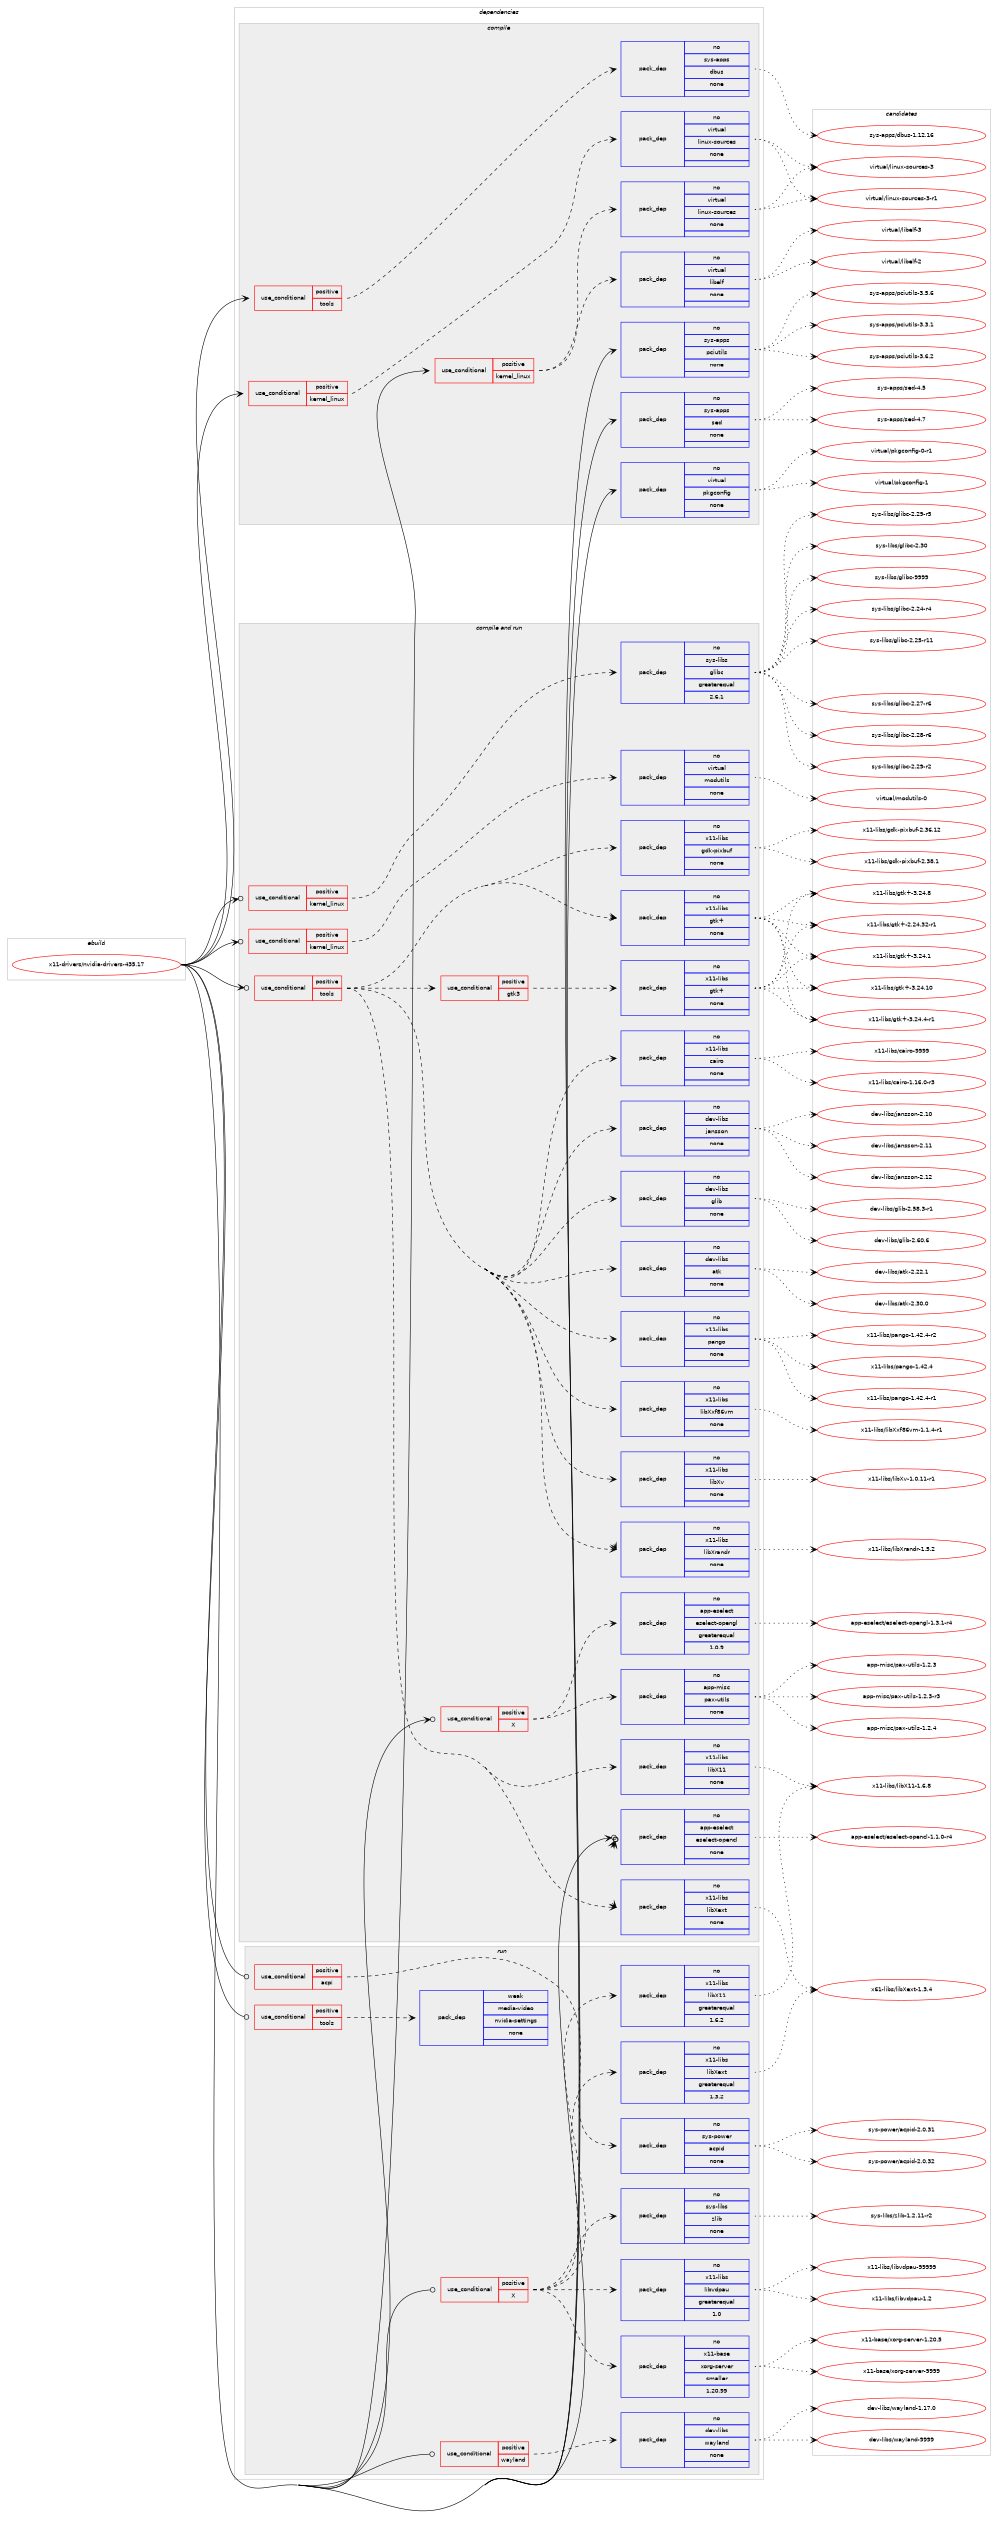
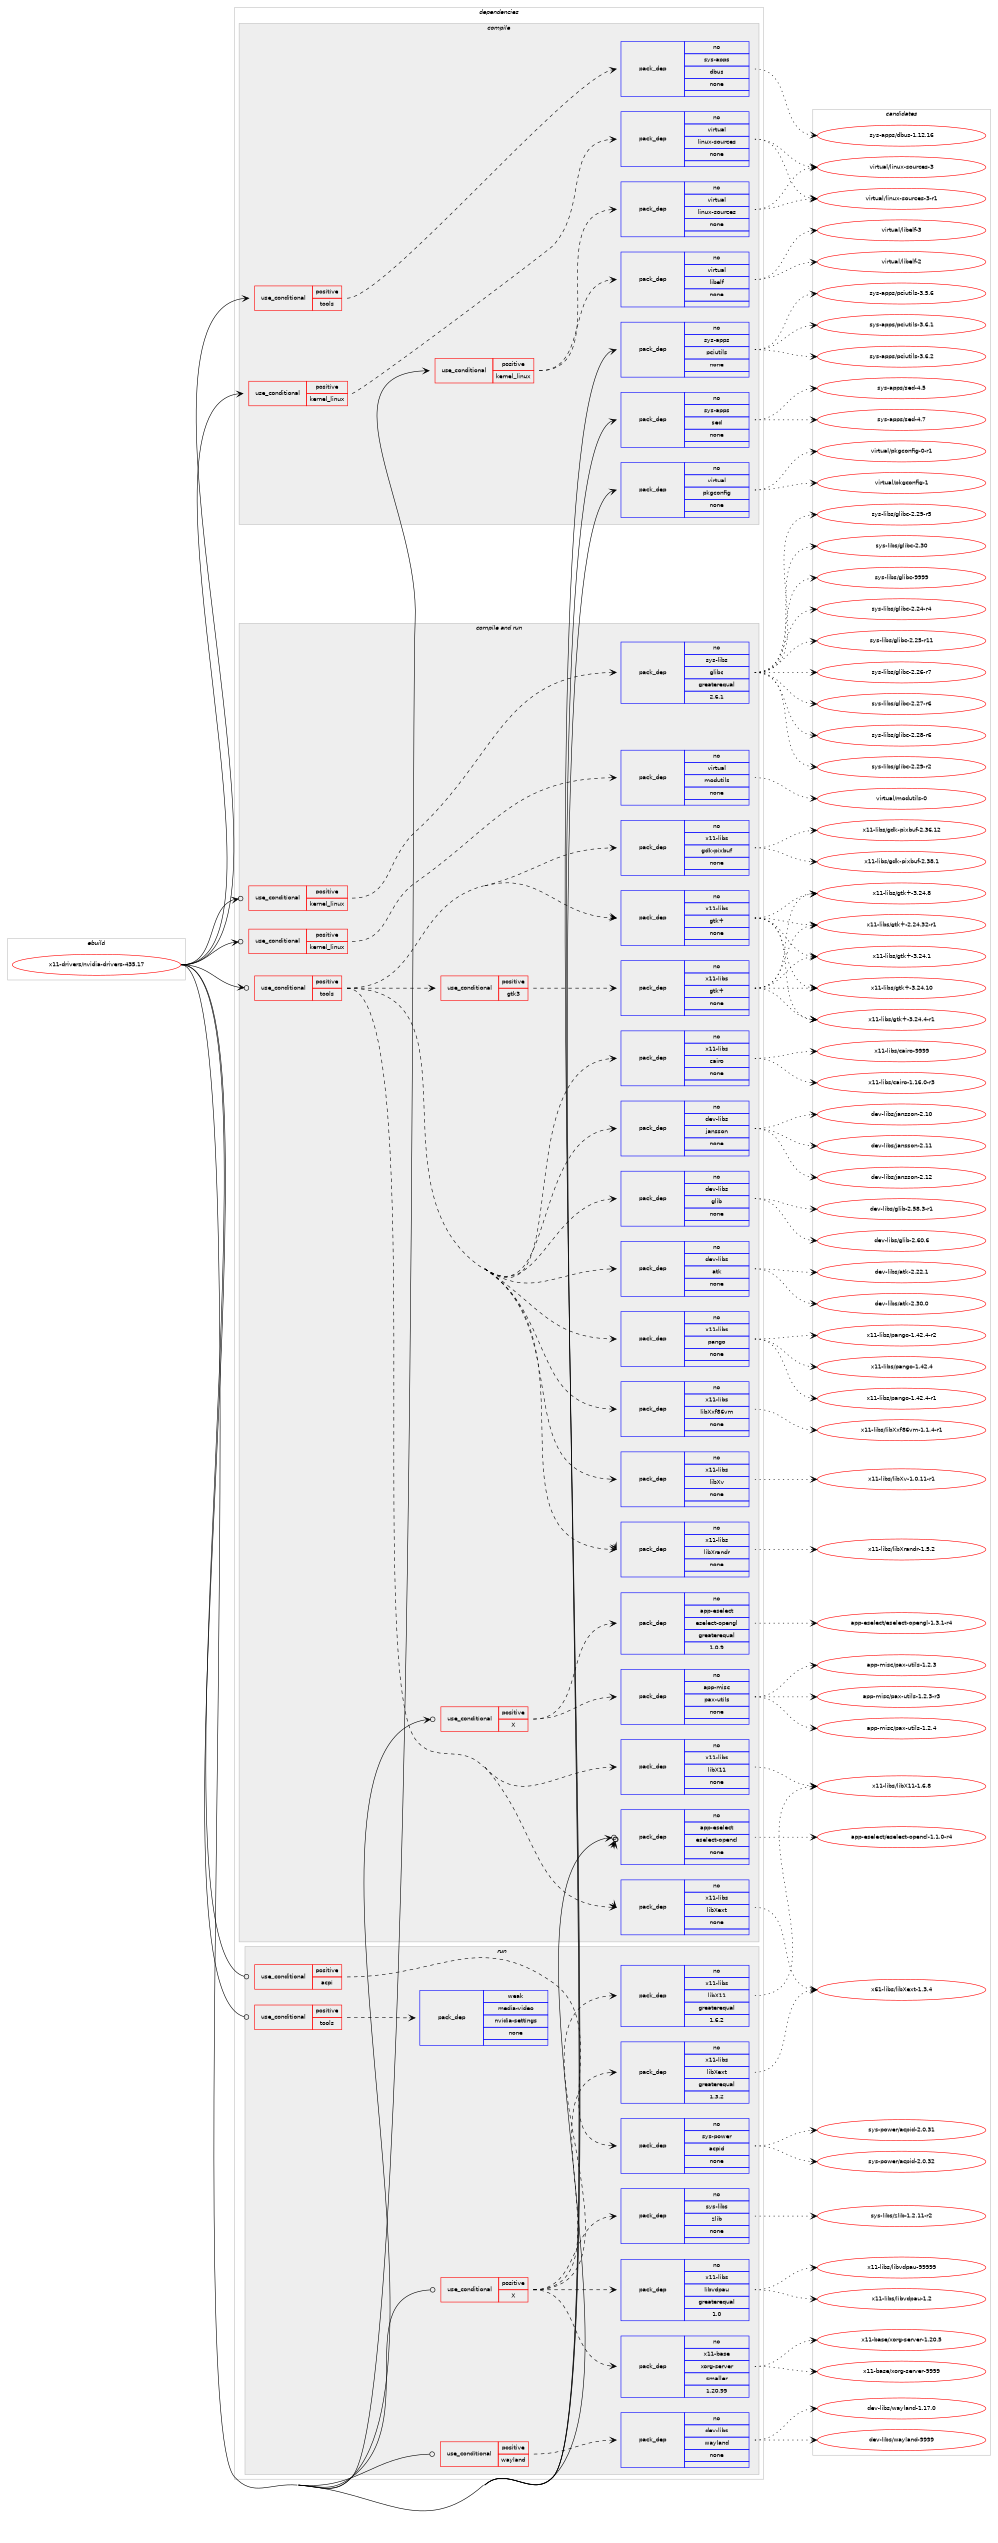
node "sys-apps/pciutils-3.3.1": label "sys-apps/pciutils-3.3.1" -> "sys-apps/pciutils-3.6.1"
node "sys-libs/glibc-2.26-r7": added
